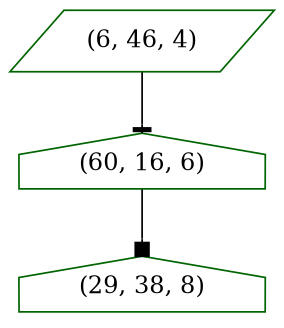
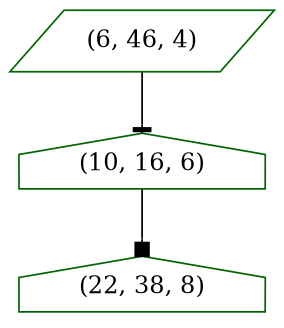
node "(60, 16, 6)": label "(60, 16, 6)" -> "(10, 16, 6)"
node "(29, 38, 8)": label "(29, 38, 8)" -> "(22, 38, 8)"
